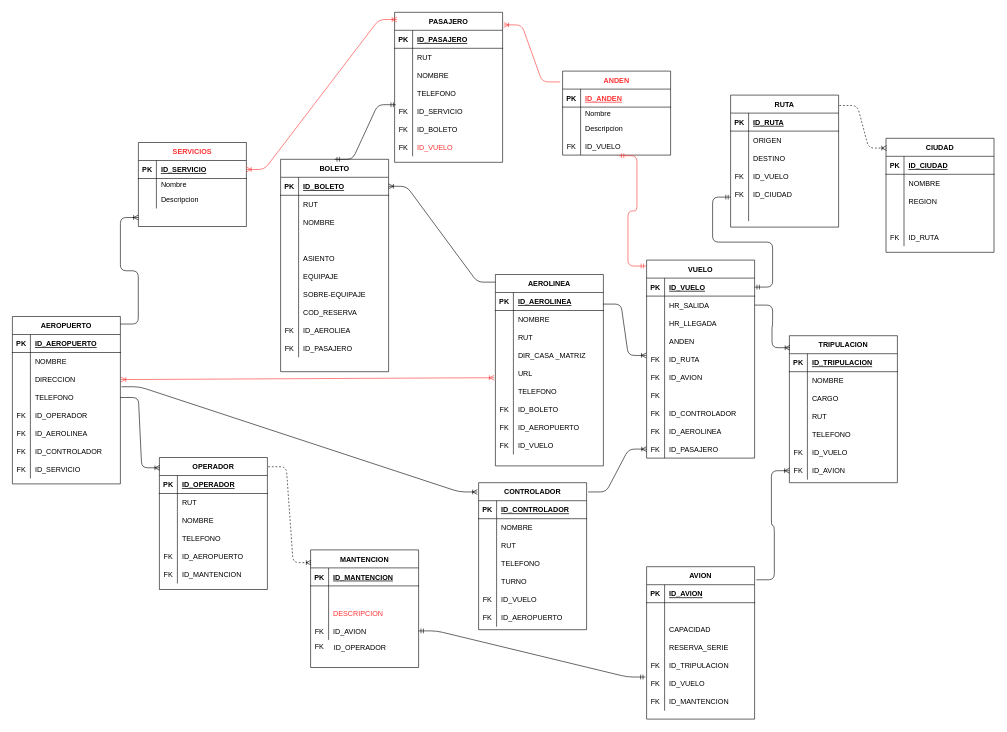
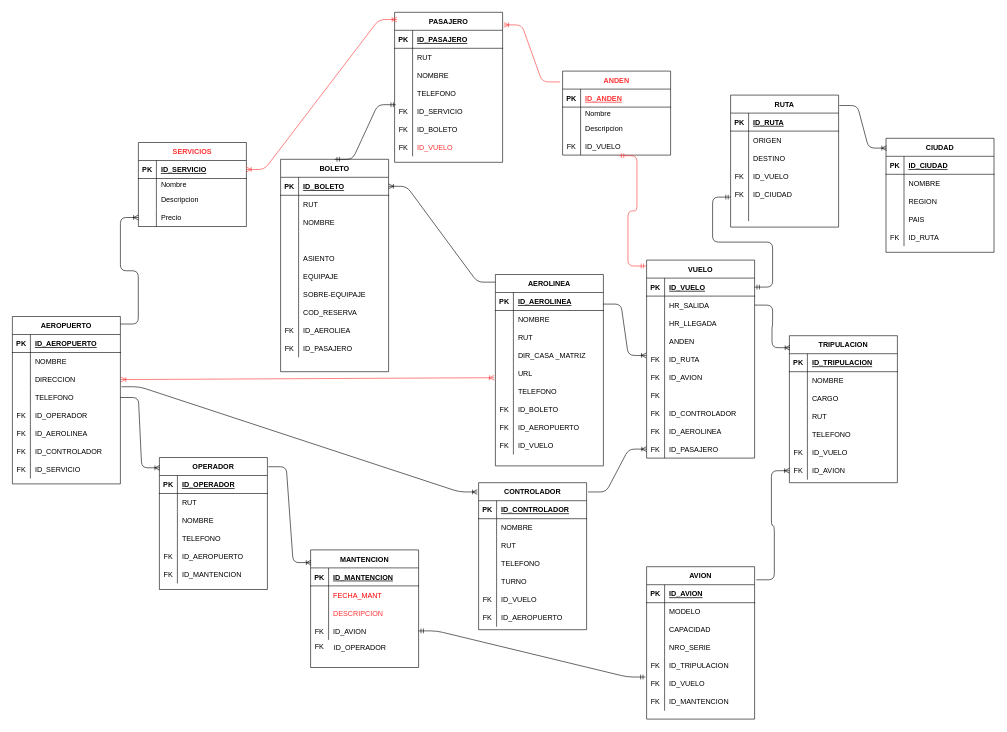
edge "RUTA" -> "CIUDAD": style dashed -> solid
node "Precio": added
node "PAIS": added
edge "OPERADOR" -> "MANTENCION": style dashed -> solid
node "FECHA_MANT": added
node "MODELO": added
node "RESERVA_SERIE": label "RESERVA_SERIE" -> "NRO_SERIE"
